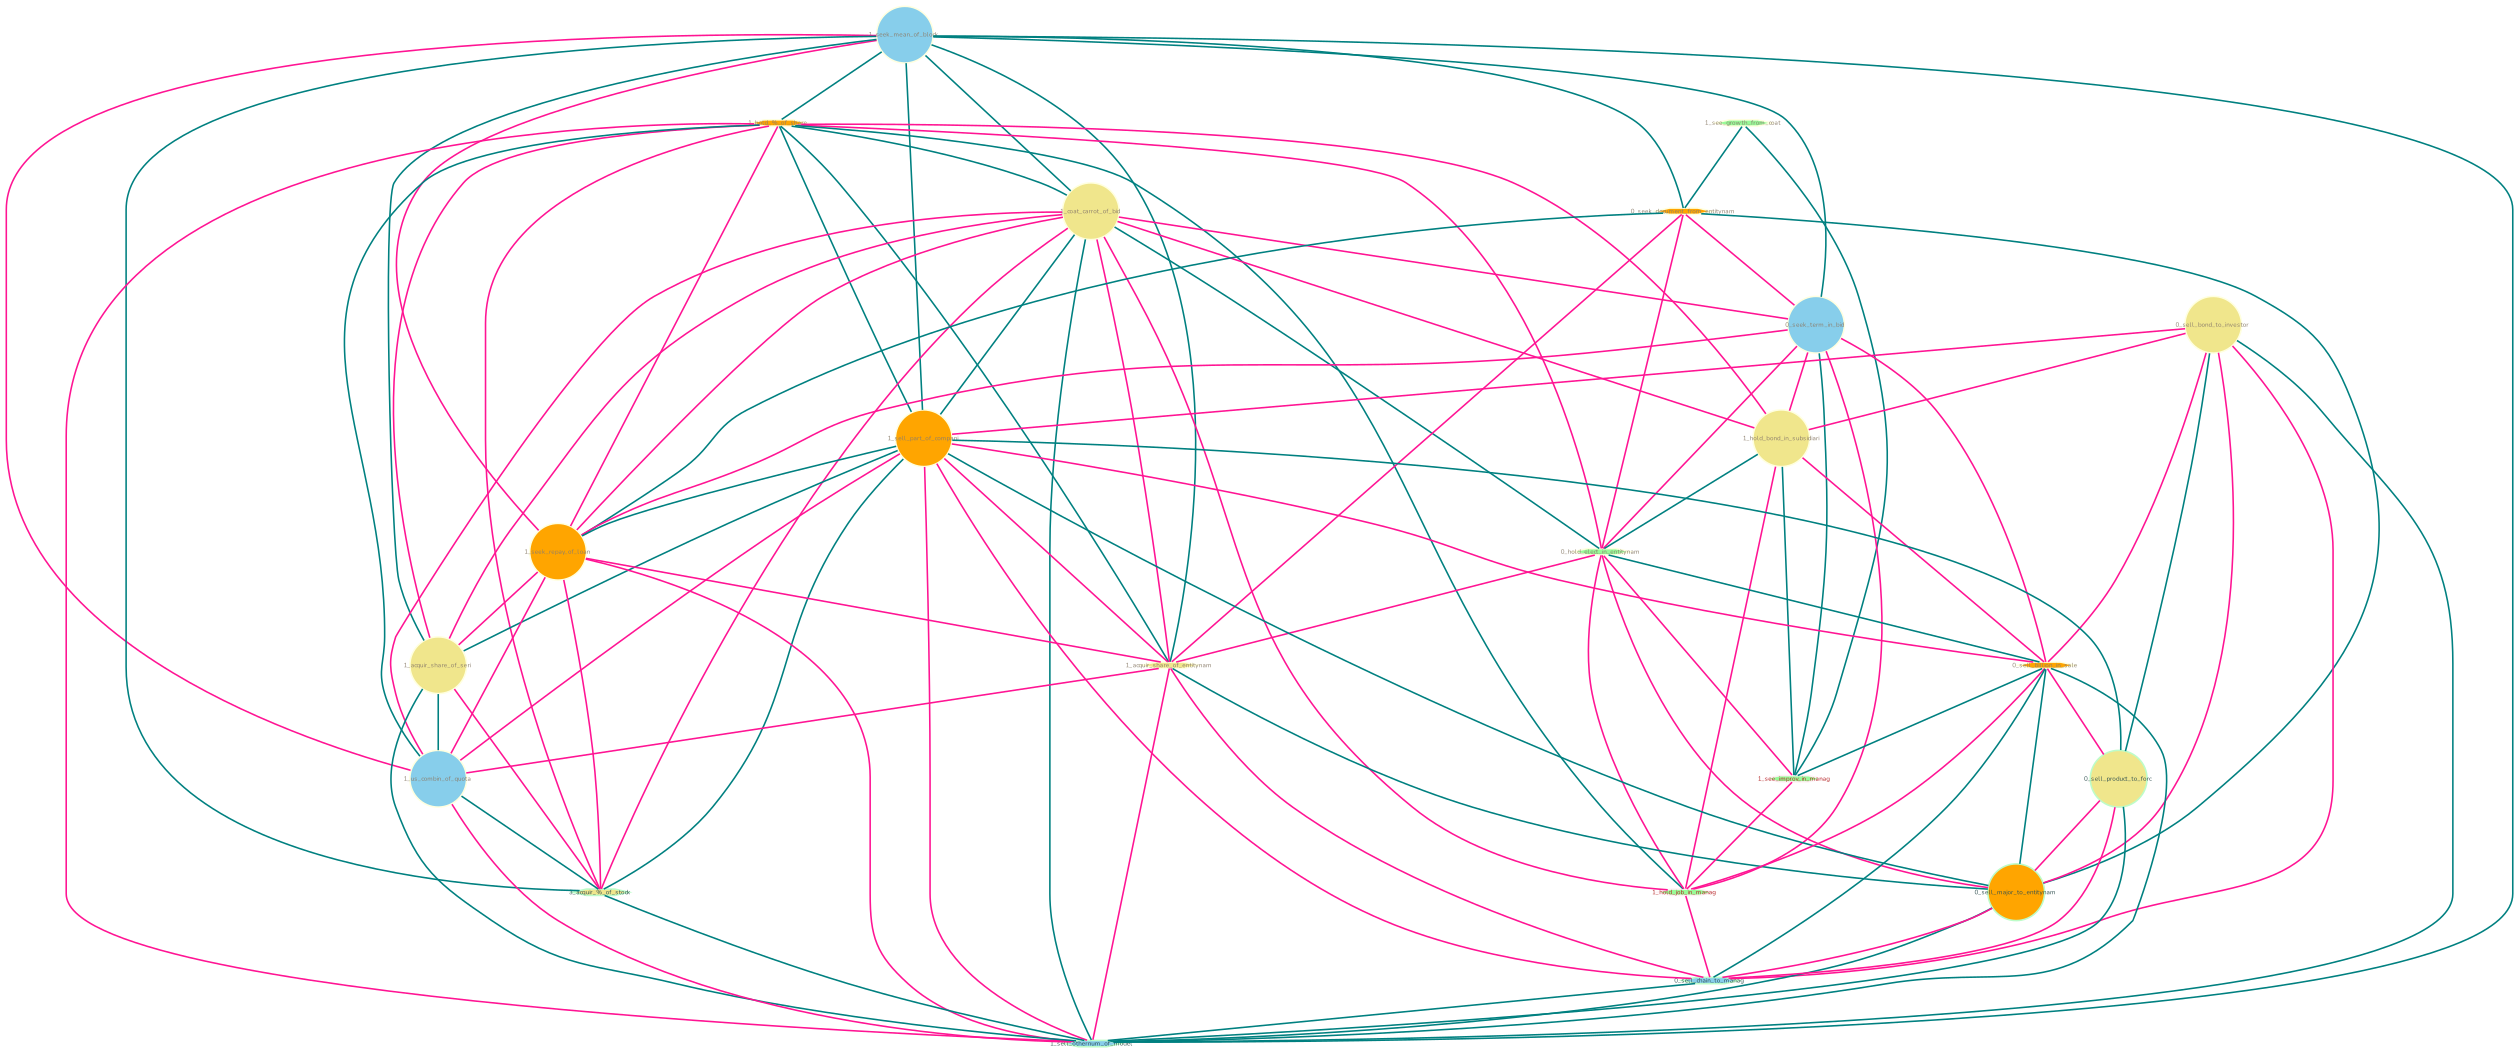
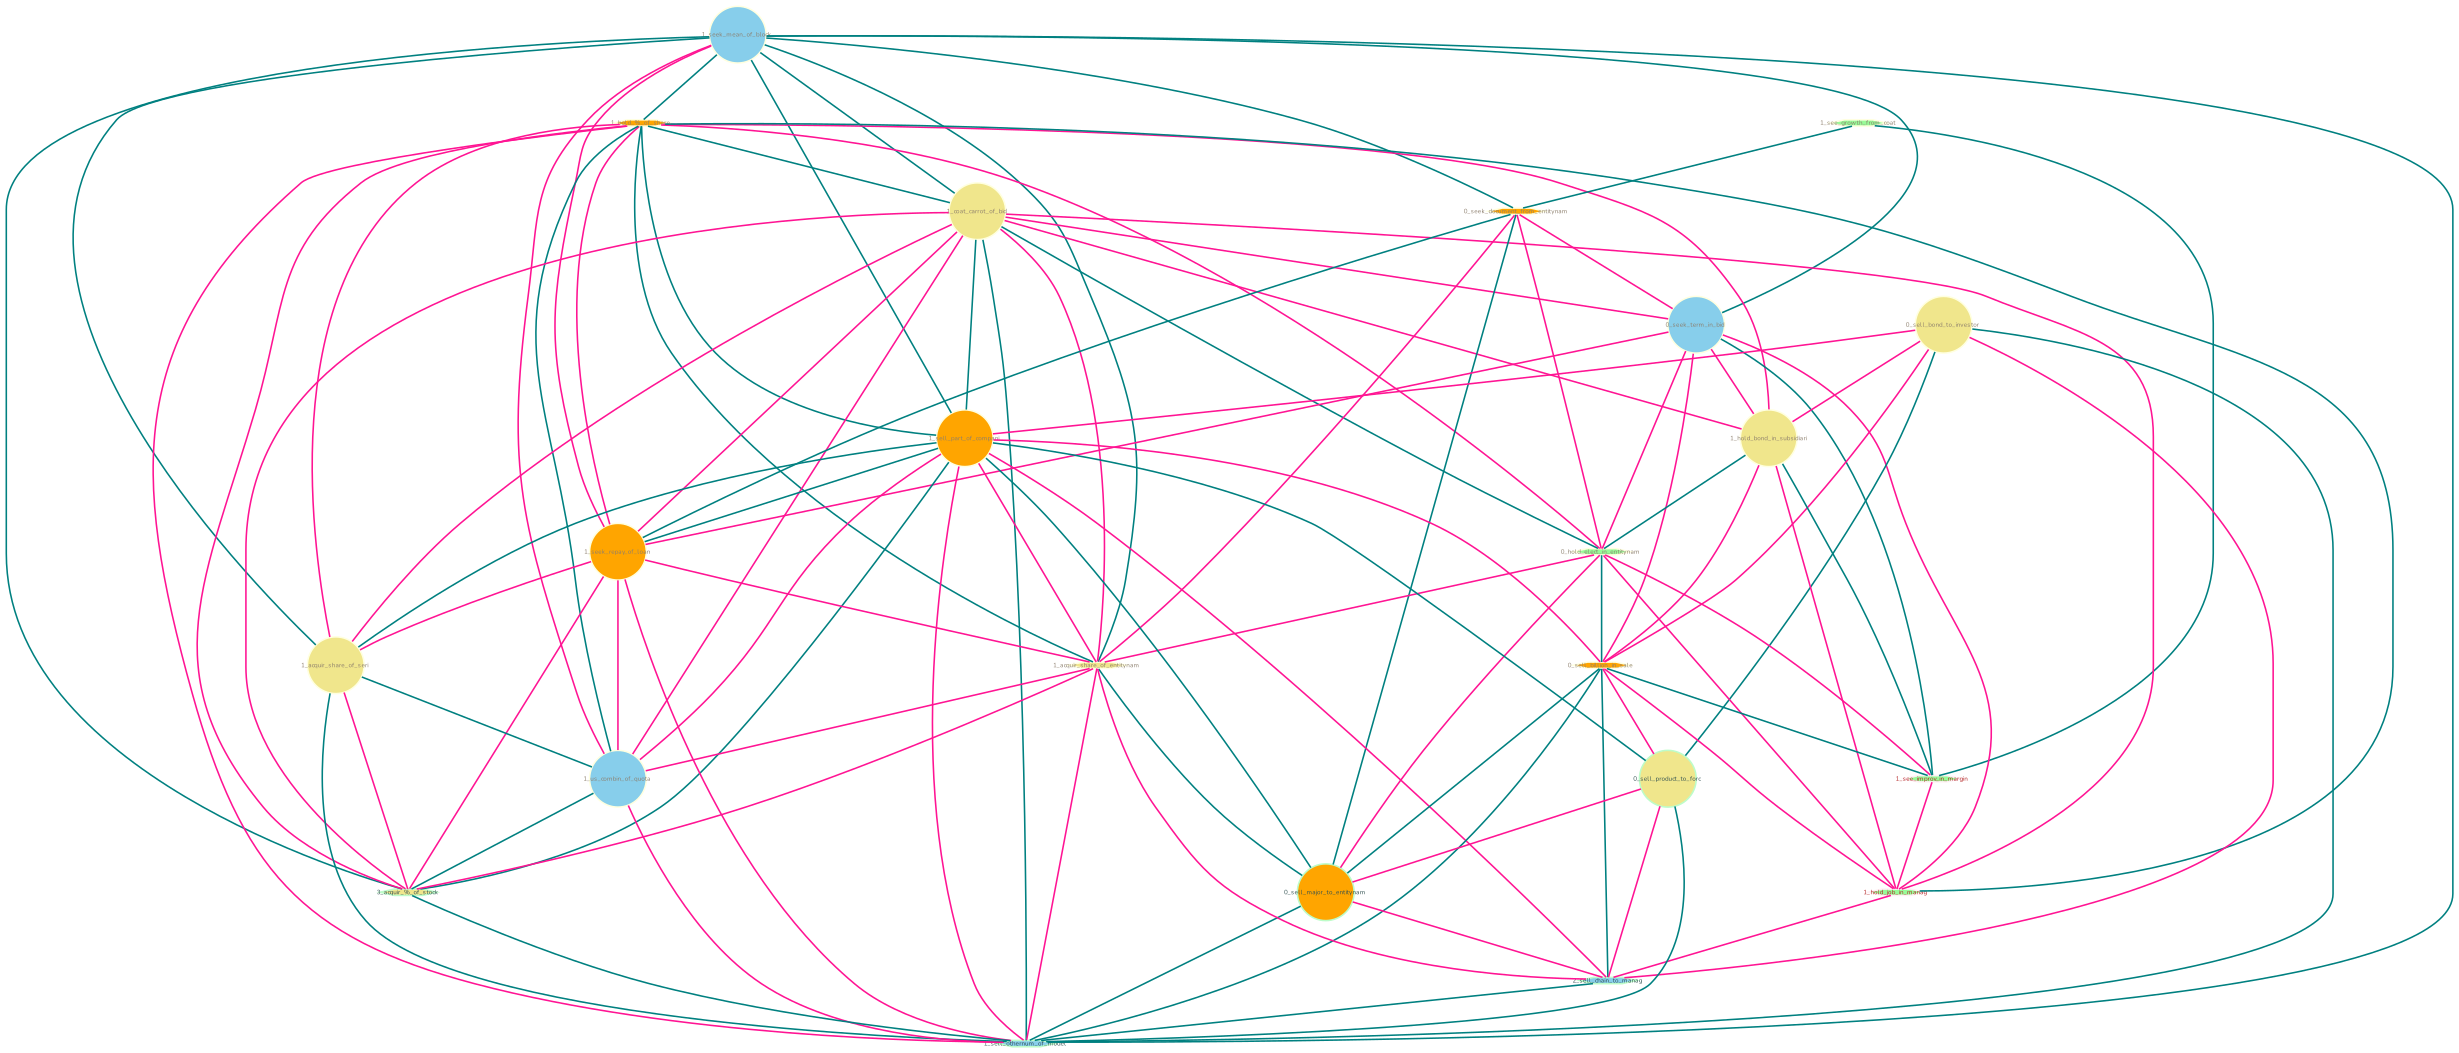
edge "0_sell_bond_to_investor" -- "0_sell_major_to_entitynam": removed
node "1_see_improv_in_manag": label "1_see_improv_in_manag" -> "1_see_improv_in_margin"
edge "1_acquir_share_of_entitynam" -- "3_acquir_%_of_stock": added
node "0_sell_chain_to_manag": label "0_sell_chain_to_manag" -> "2_sell_chain_to_manag"
